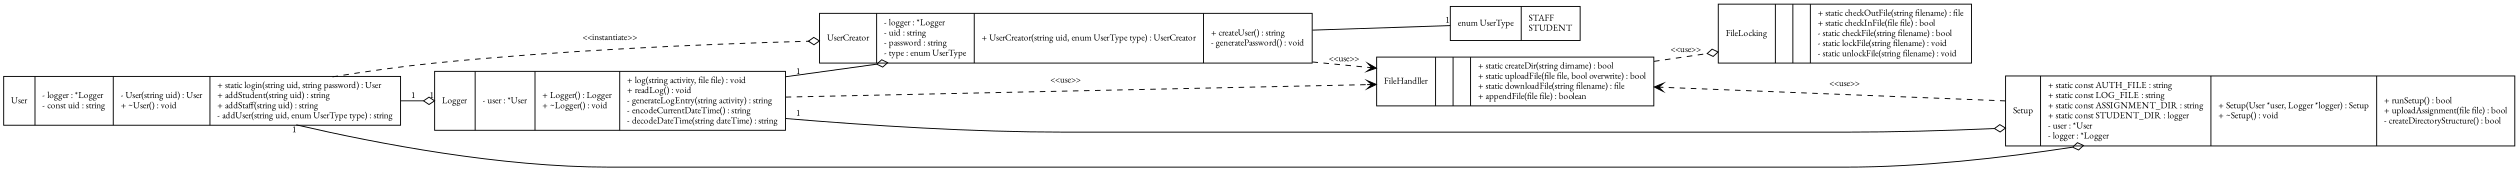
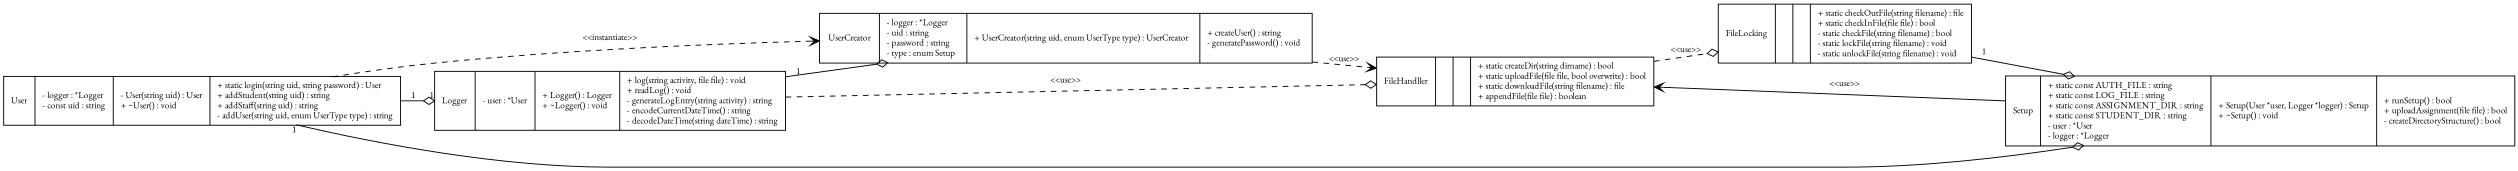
node "enum UserType": removed
edge "User" -> "UserCreator": arrowhead odiamond -> vee
node "UserCreator": text "- type : enum UserType" -> "- type : enum Setup"
edge "Logger" -> "FileHandller": arrowhead vee -> odiamond
edge "Setup" -> "FileHandller": style dashed -> solid
node "Setup": text "+ static const STUDENT_DIR : logger" -> "+ static const STUDENT_DIR : string"
edge "Logger" -> "Setup": now "FileLocking" -> "Setup"
